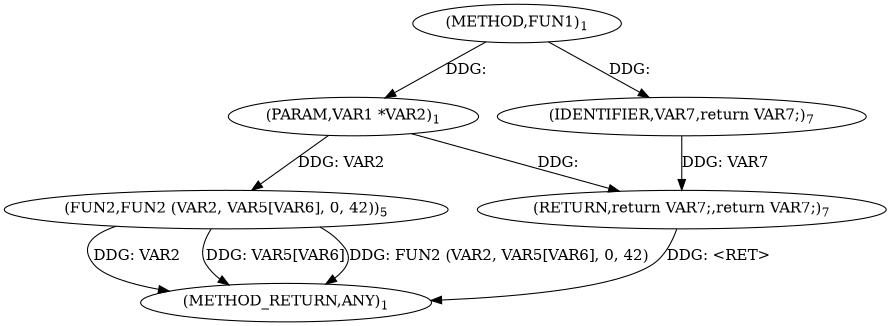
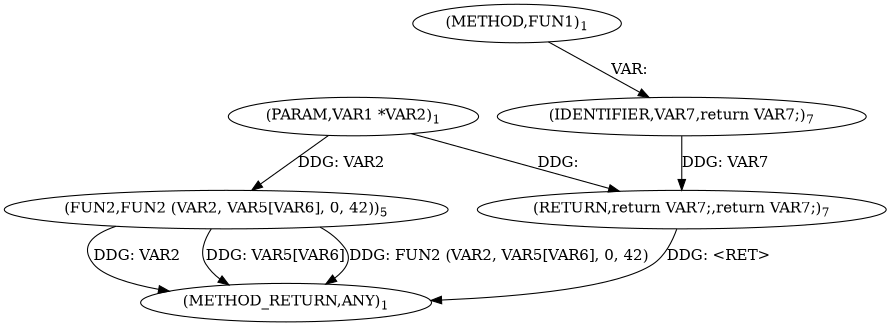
edge "(METHOD,FUN1)" -> "(PARAM,VAR1 *VAR2)": removed, label "DDG:"
edge "(METHOD,FUN1)" -> "(IDENTIFIER,VAR7,return VAR7;)": label "DDG: " -> "VAR: "
